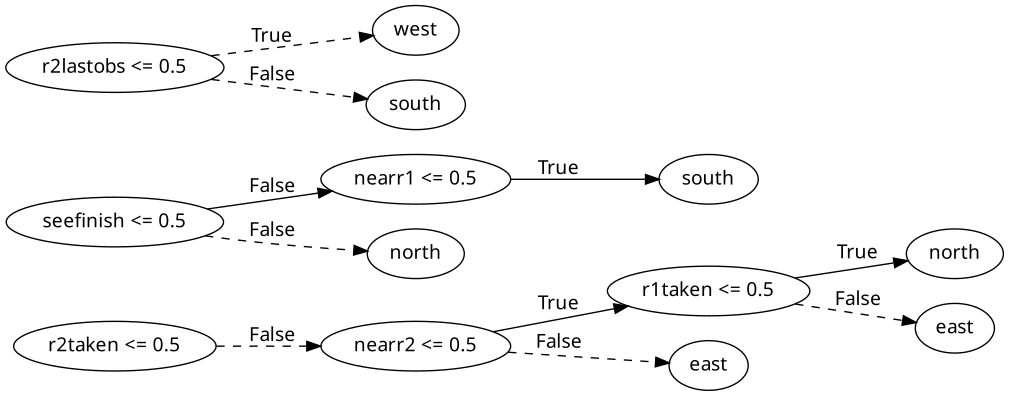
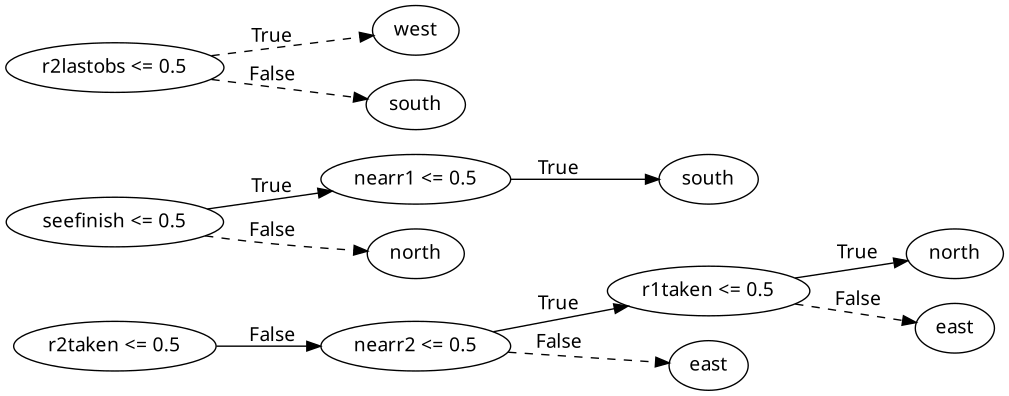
edge "seefinish <= 0.5" -> "nearr1 <= 0.5": label "False" -> "True"
edge "r2taken <= 0.5" -> "nearr2 <= 0.5": style dashed -> solid
